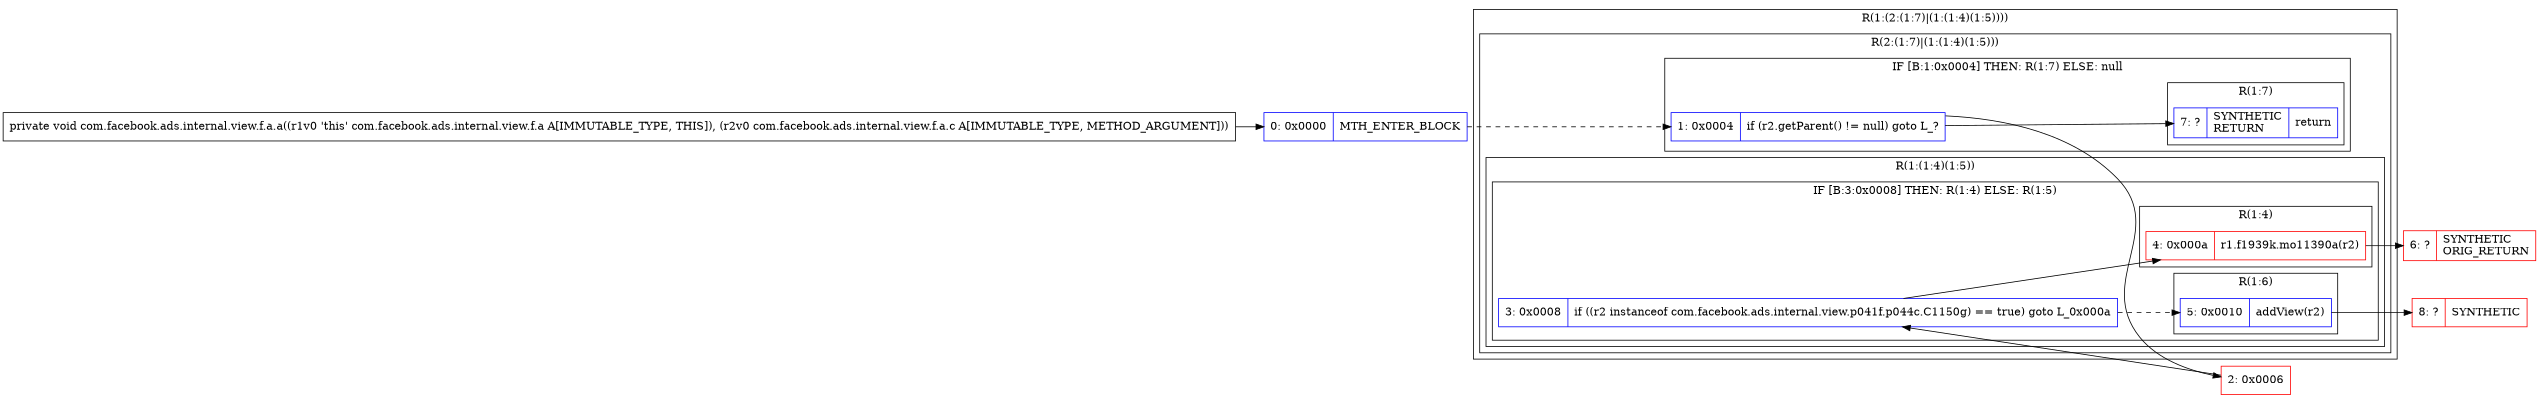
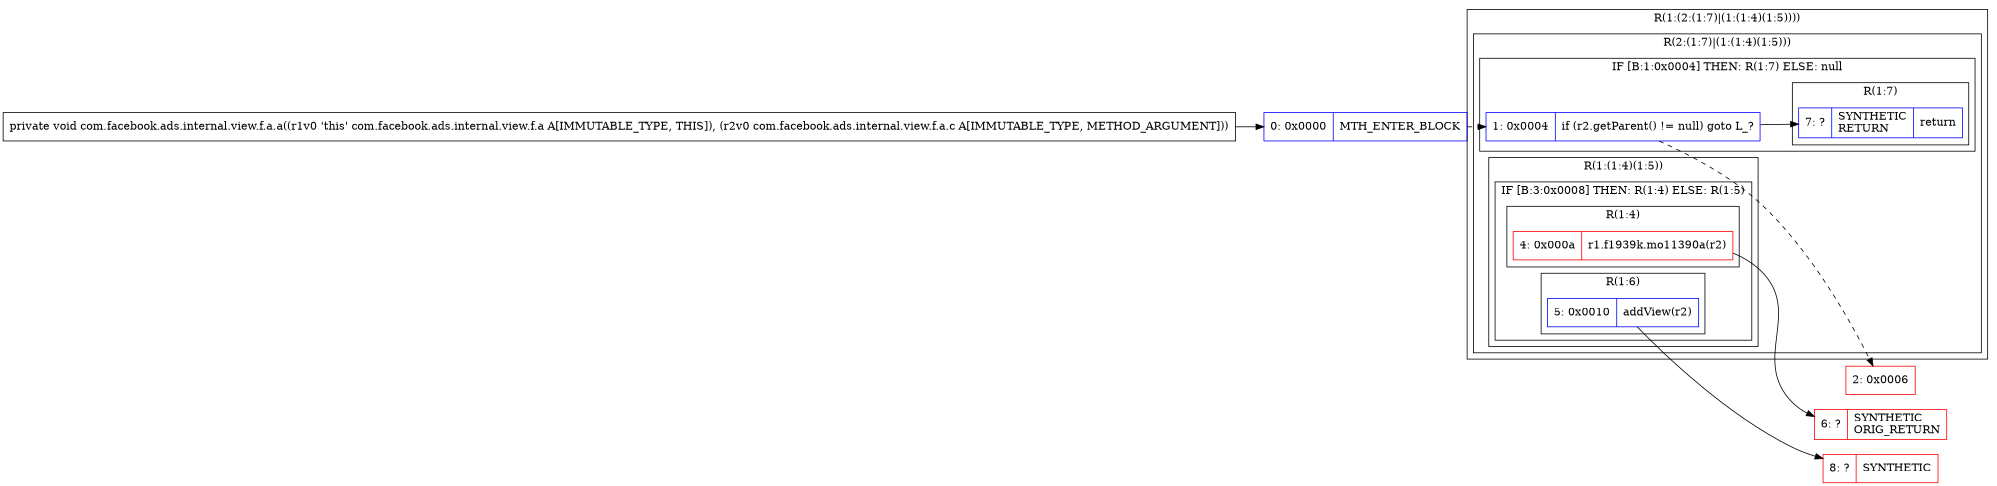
edge "1: 0x0004" -> "2: 0x0006": style solid -> dashed
node "3: 0x0008": removed
